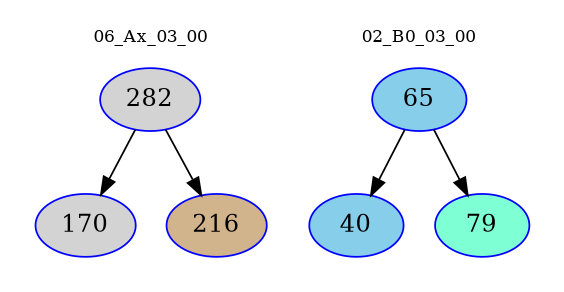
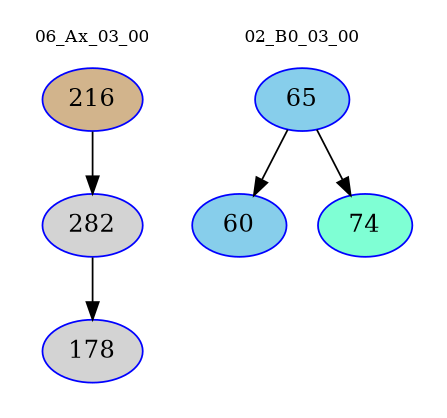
edge "282" -> "216": reversed
node "170": label "170" -> "178"
node "40": label "40" -> "60"
node "79": label "79" -> "74"
